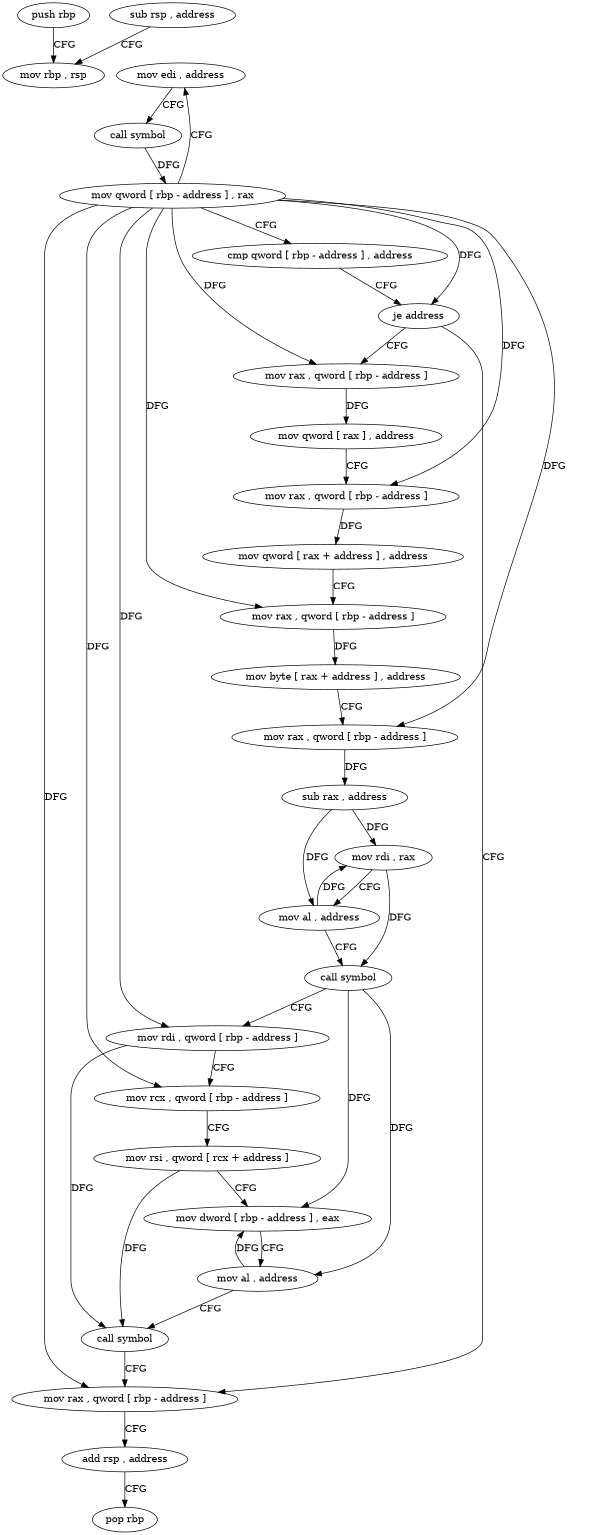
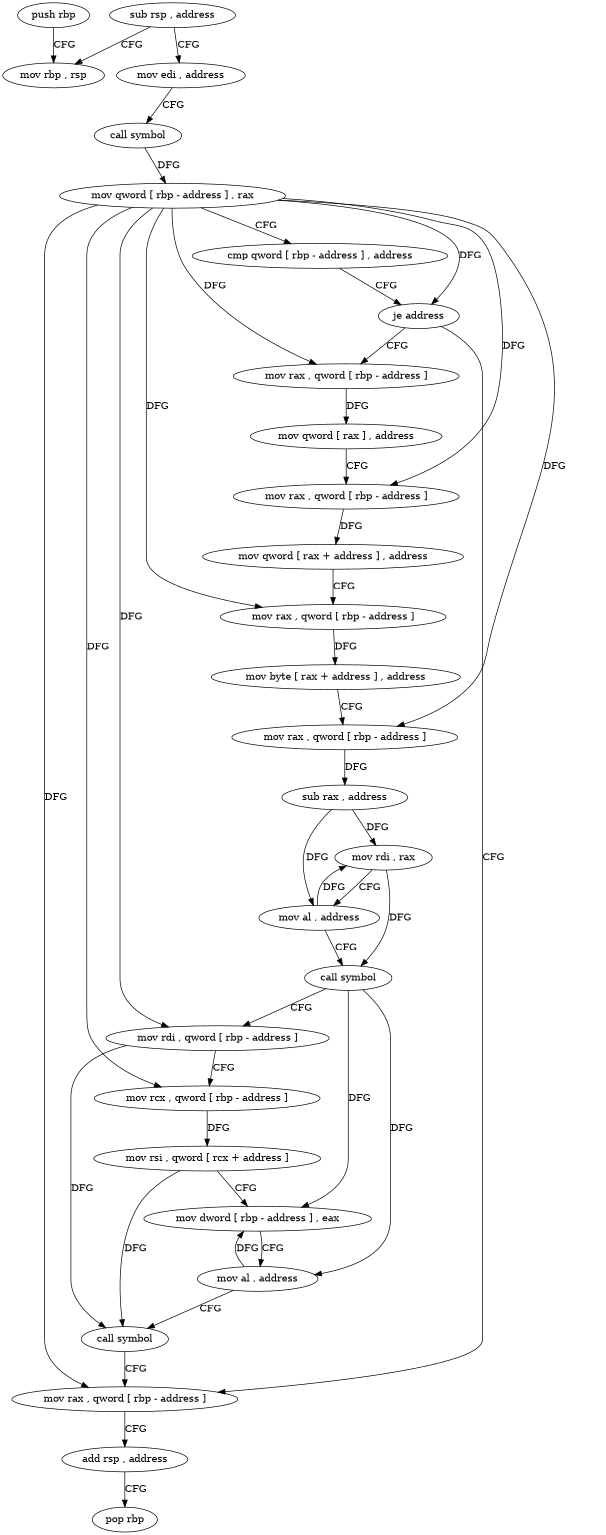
edge "mov qword [ rbp - address ] , rax" -> "mov edi , address": now "sub rsp , address" -> "mov edi , address"
edge "mov rcx , qword [ rbp - address ]" -> "mov rsi , qword [ rcx + address ]": label "CFG" -> "DFG"
